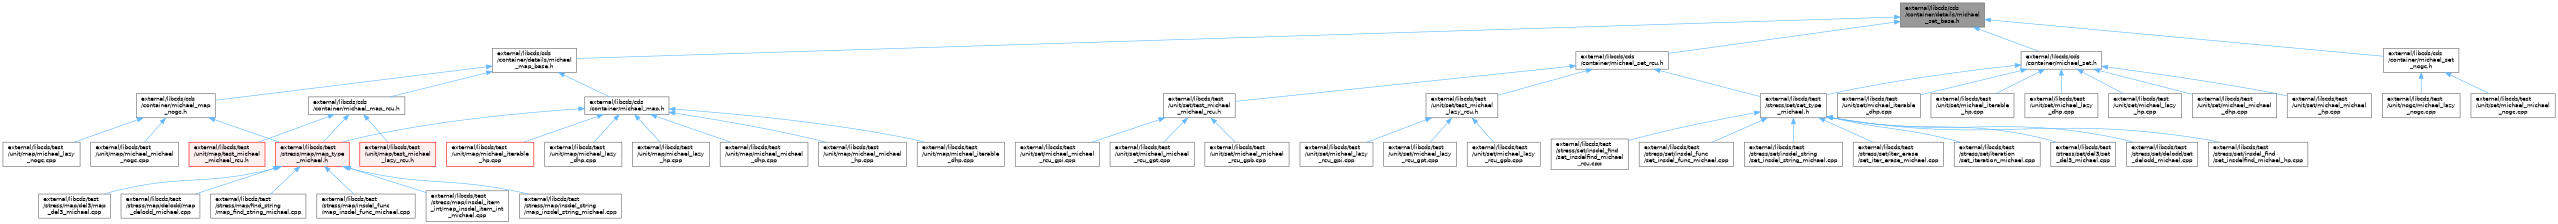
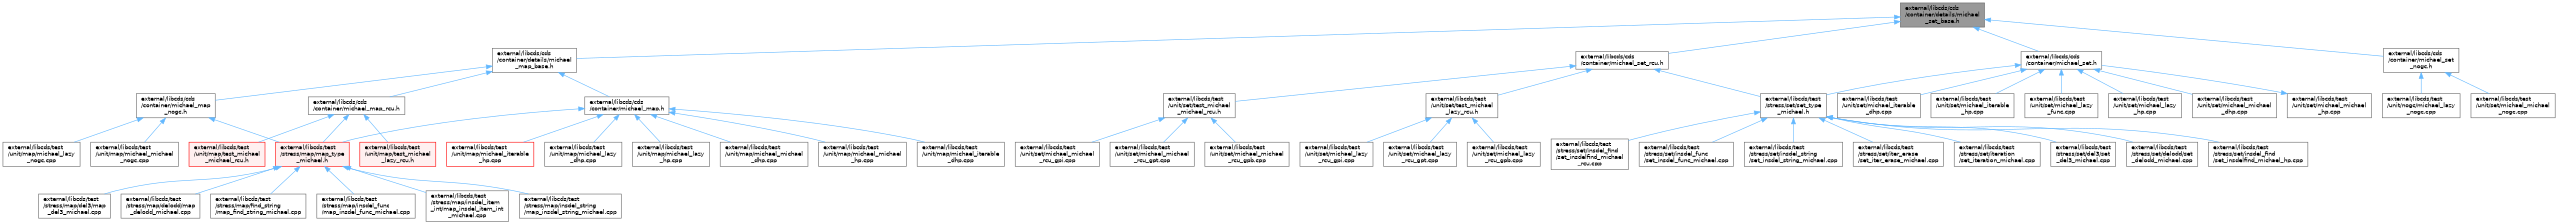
edge "external/libcds/test /unit/set/michael_michael _hp.cpp" -> "external/libcds/cds /container/michael_set.h": reversed
node "external/libcds/test /unit/set/michael_lazy _dhp.cpp": label "external/libcds/test /unit/set/michael_lazy _dhp.cpp" -> "external/libcds/test /unit/set/michael_lazy _func.cpp"
